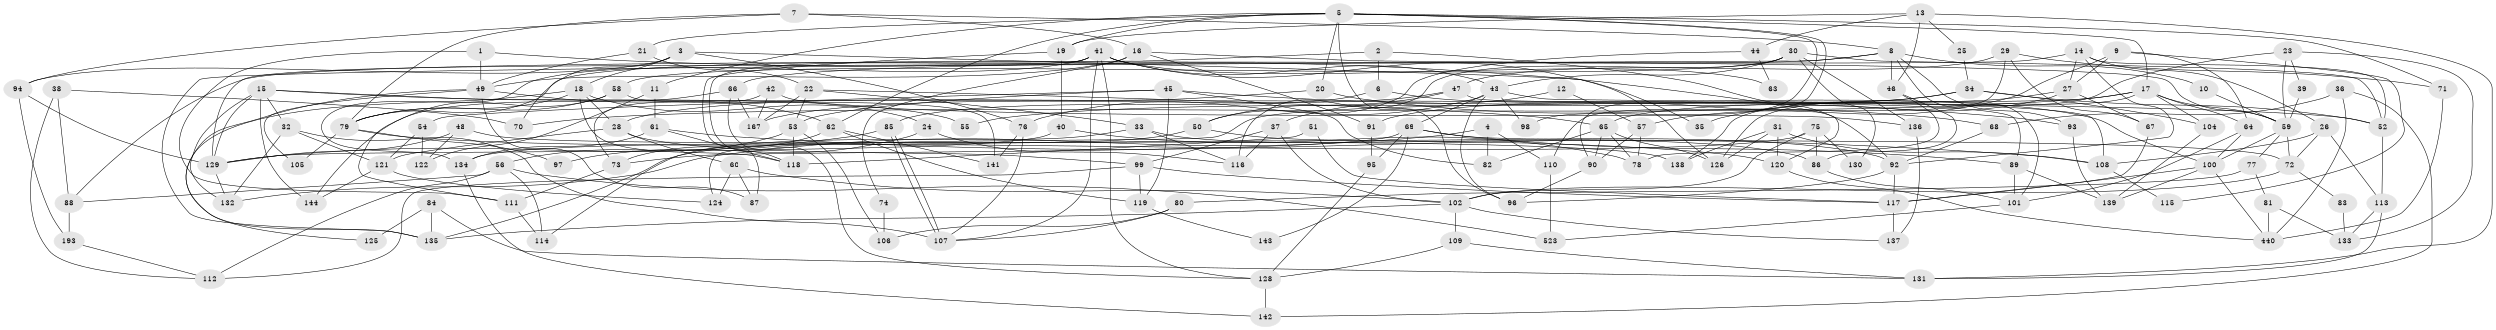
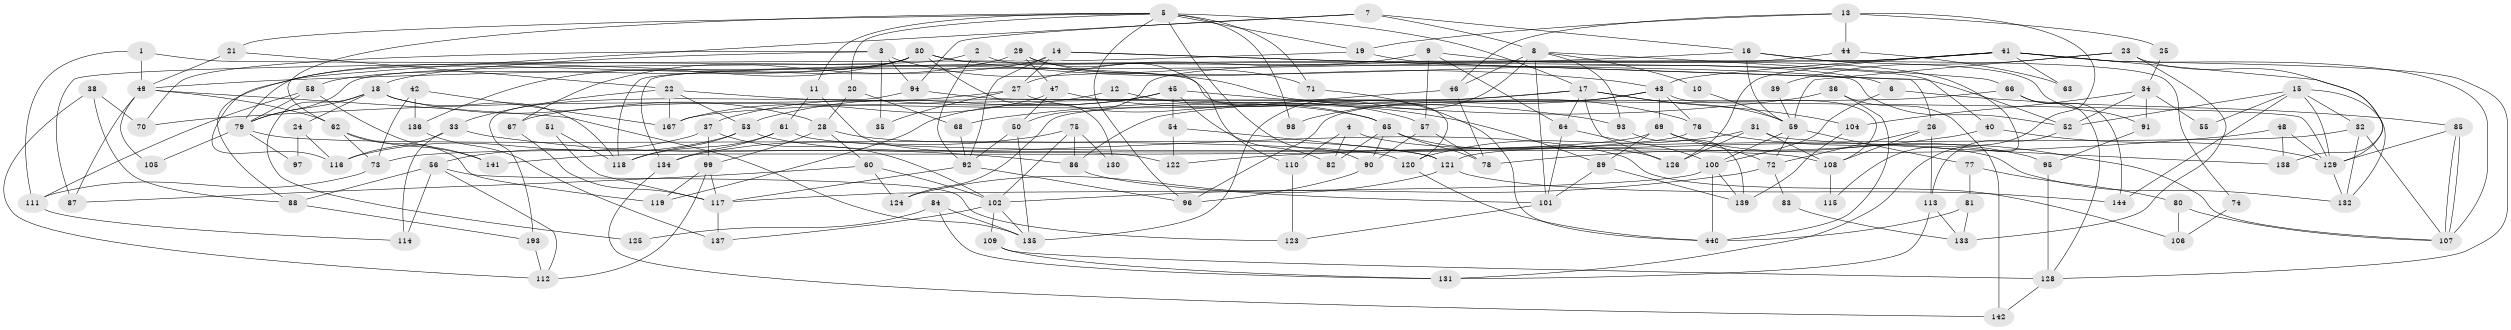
node "143": removed
node "523": label "523" -> "123"
